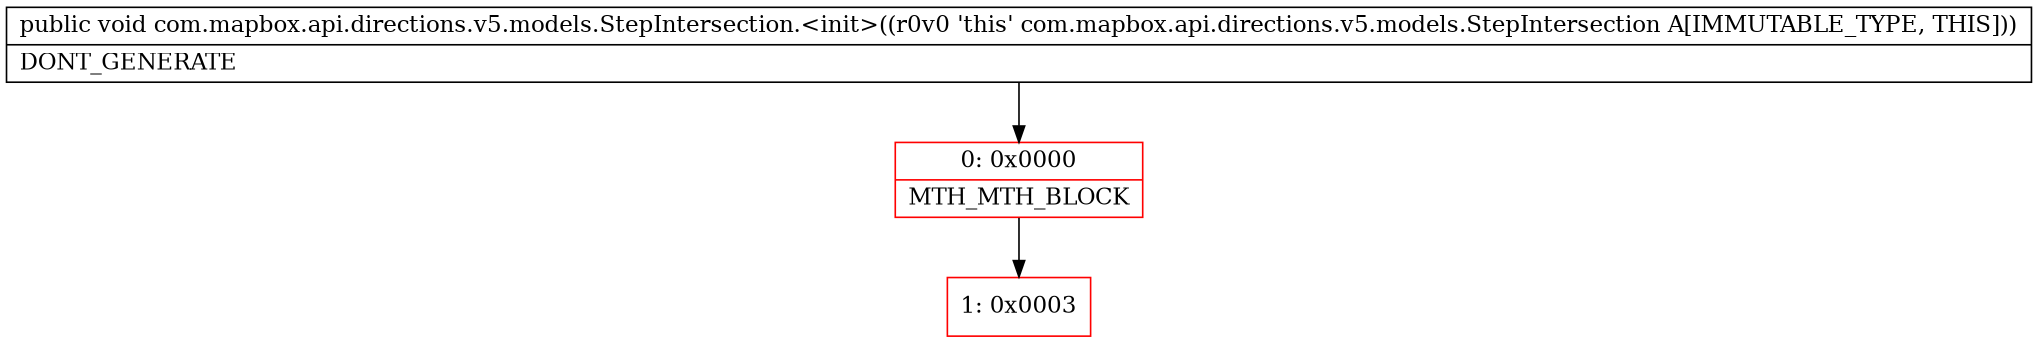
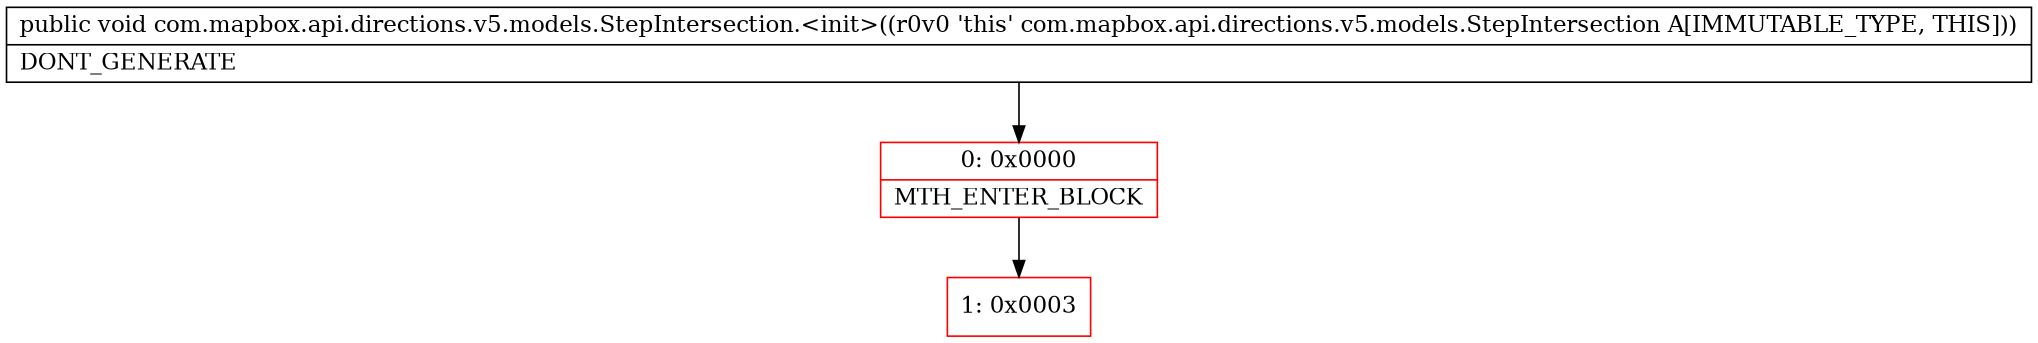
node "0: 0x0000": text "MTH_MTH_BLOCK" -> "MTH_ENTER_BLOCK"
